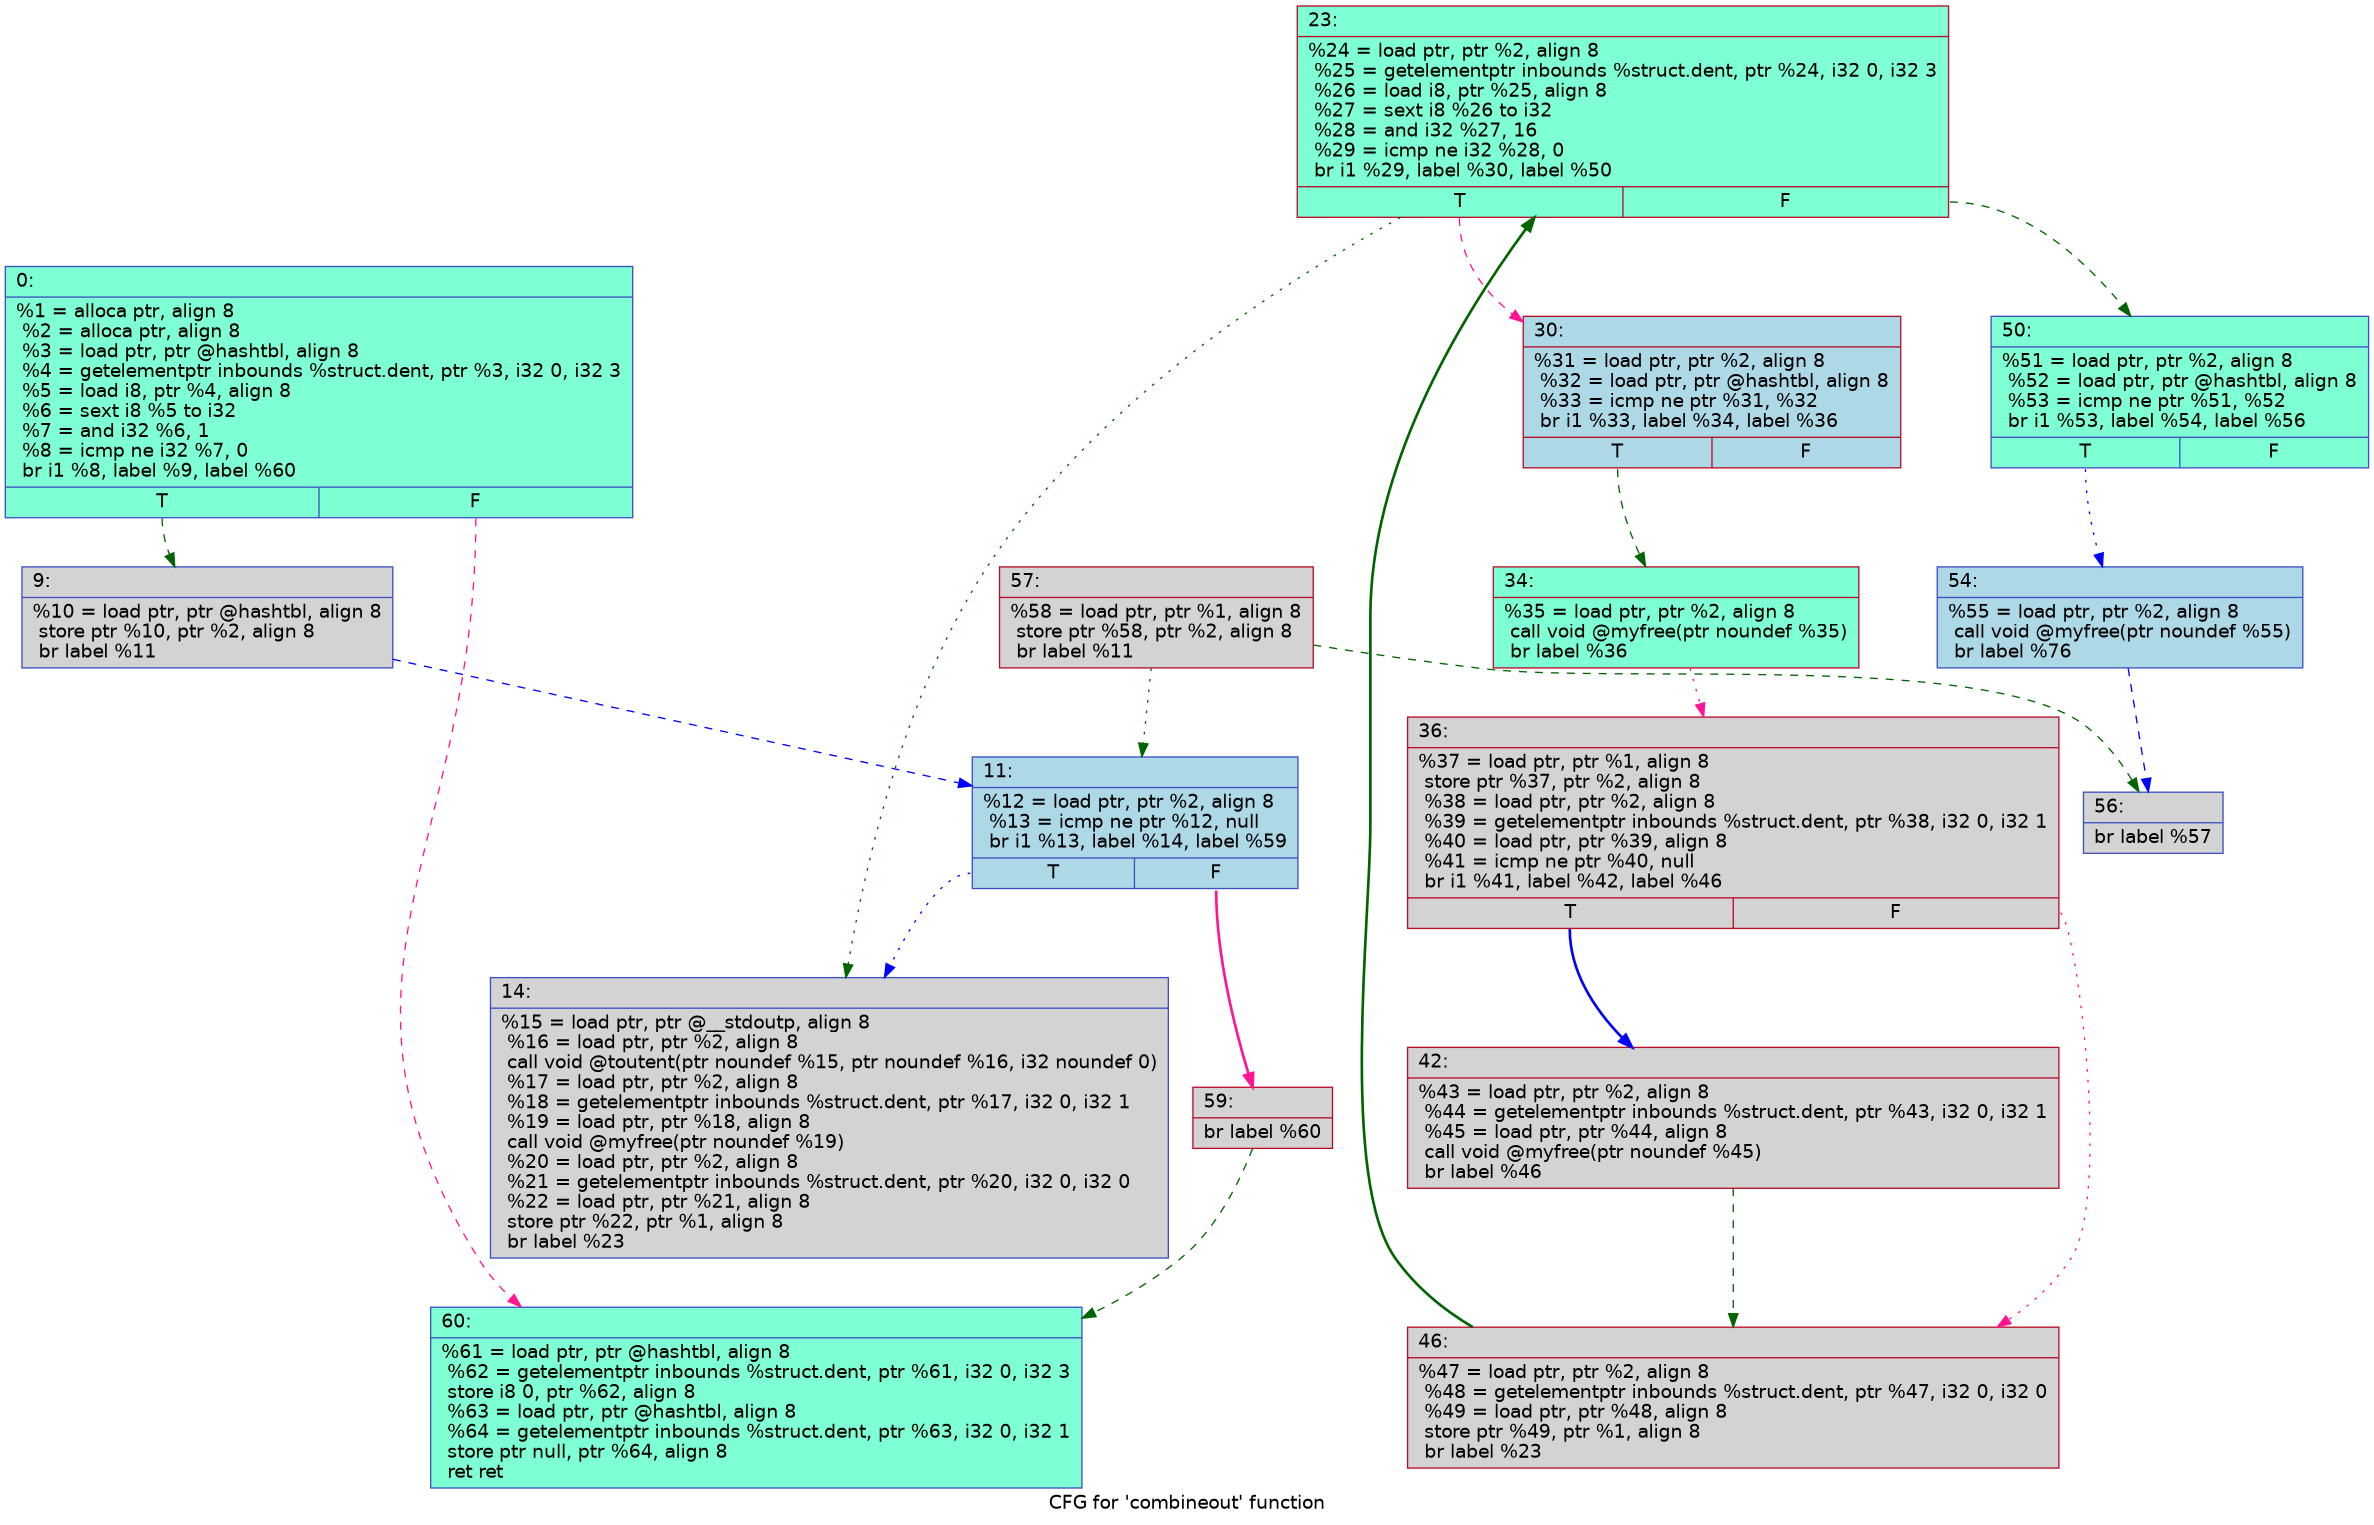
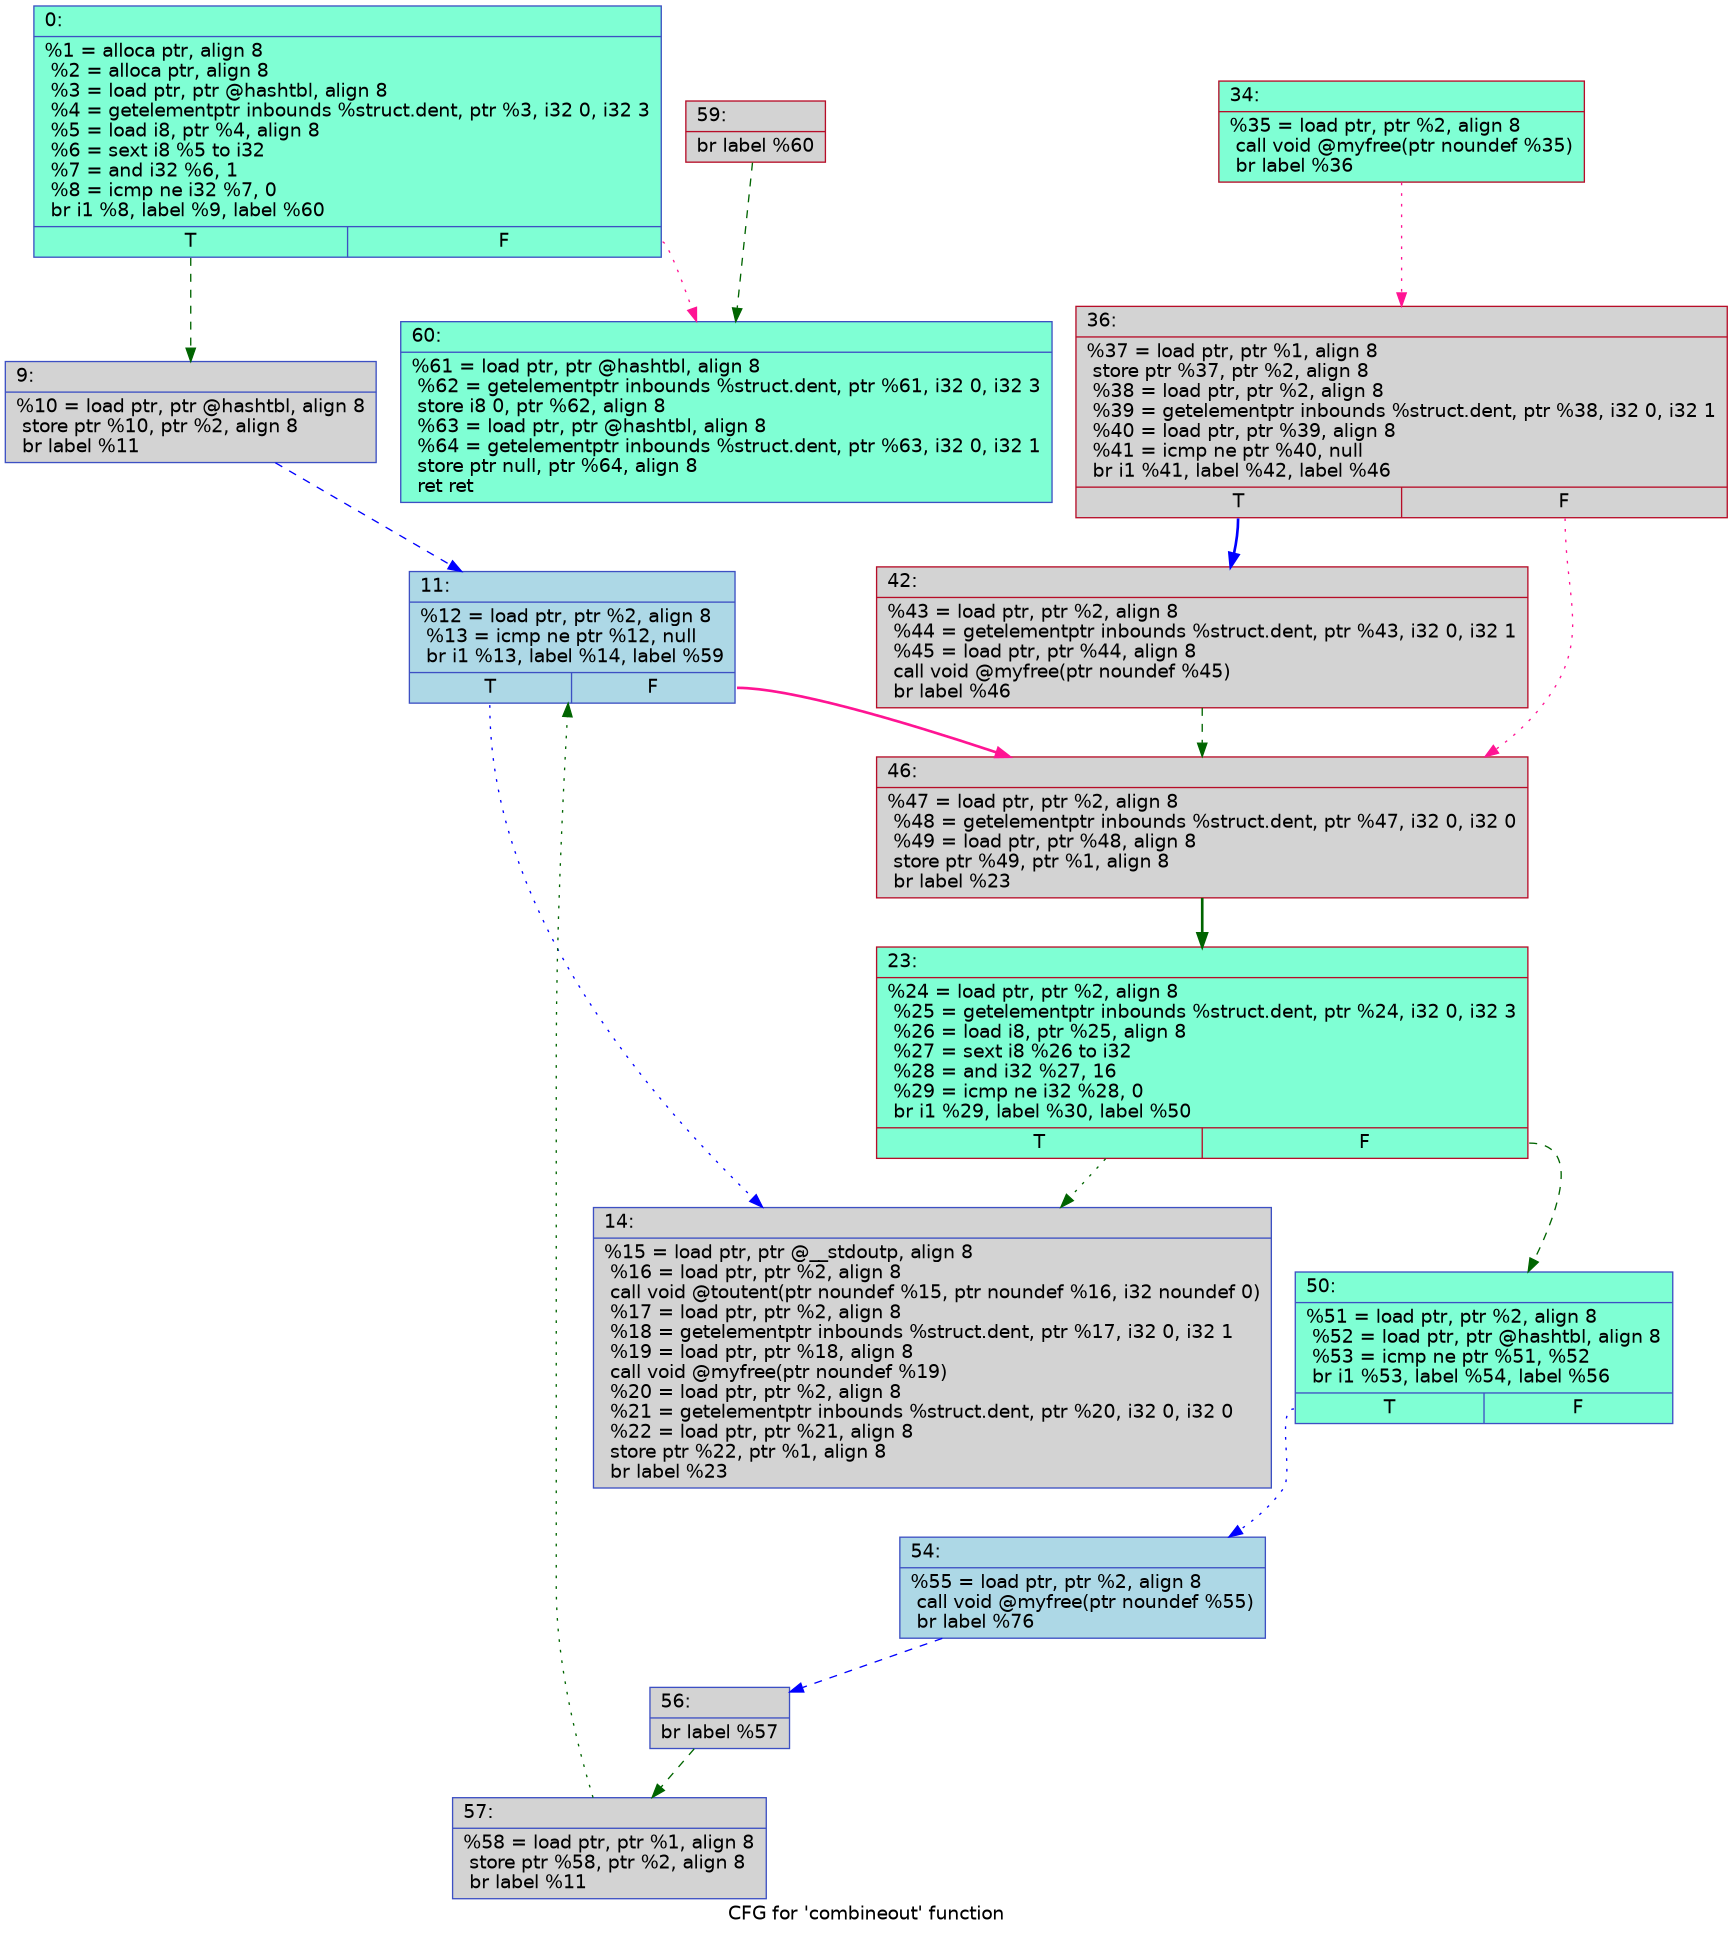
node "30:": removed
node "57:": color #b70d28ff -> #3d50c3ff
edge "57:" -> "56:": reversed
edge "0:" -> "60:": style dashed -> dotted
edge "11:" -> "59:": now "11:" -> "46:"
